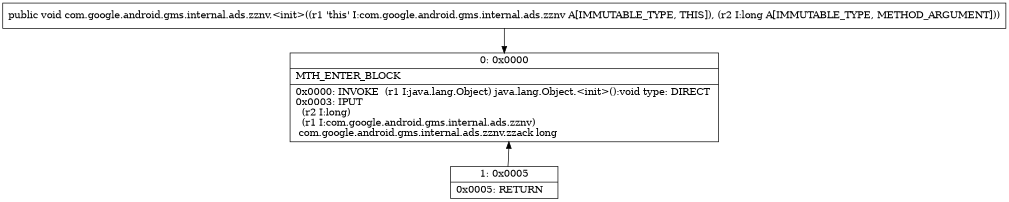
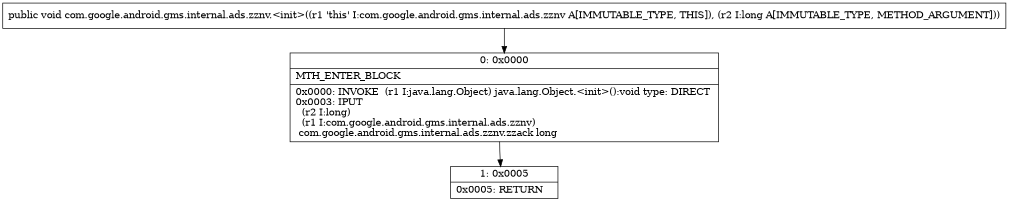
edge "1: 0x0005" -> "0: 0x0000": reversed
